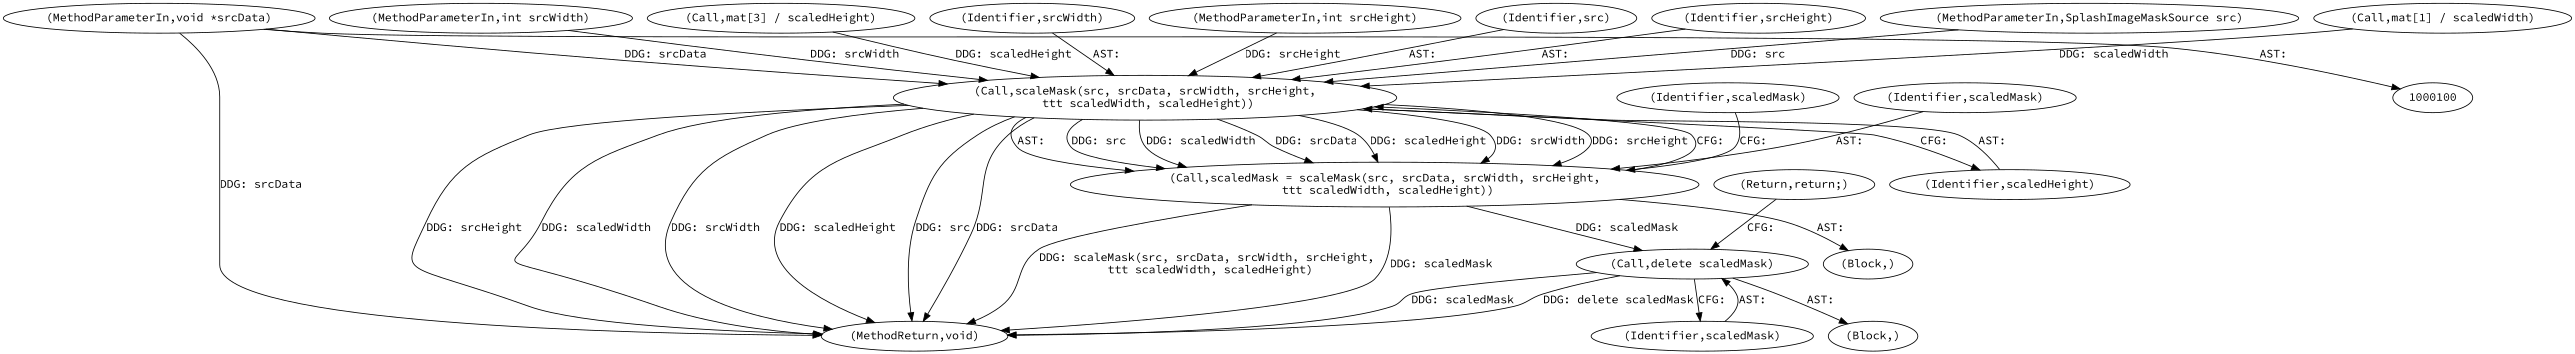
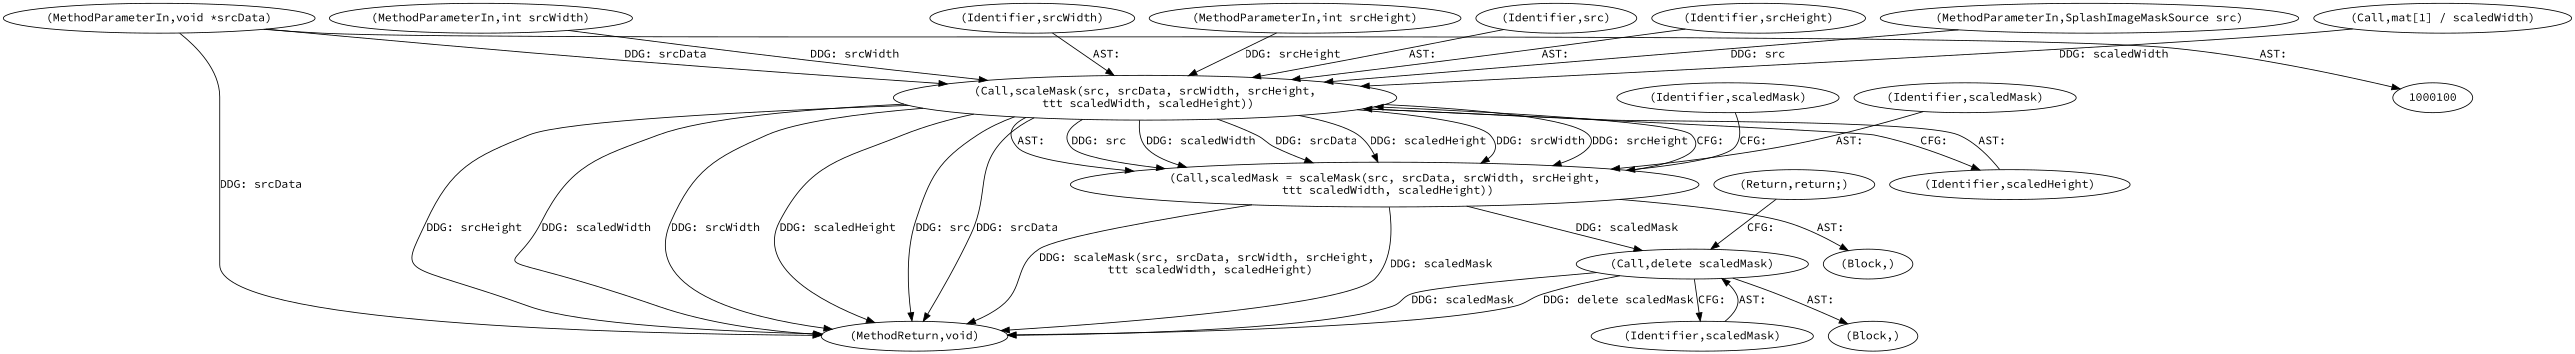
node "(Call,mat[3] / scaledHeight)": removed
